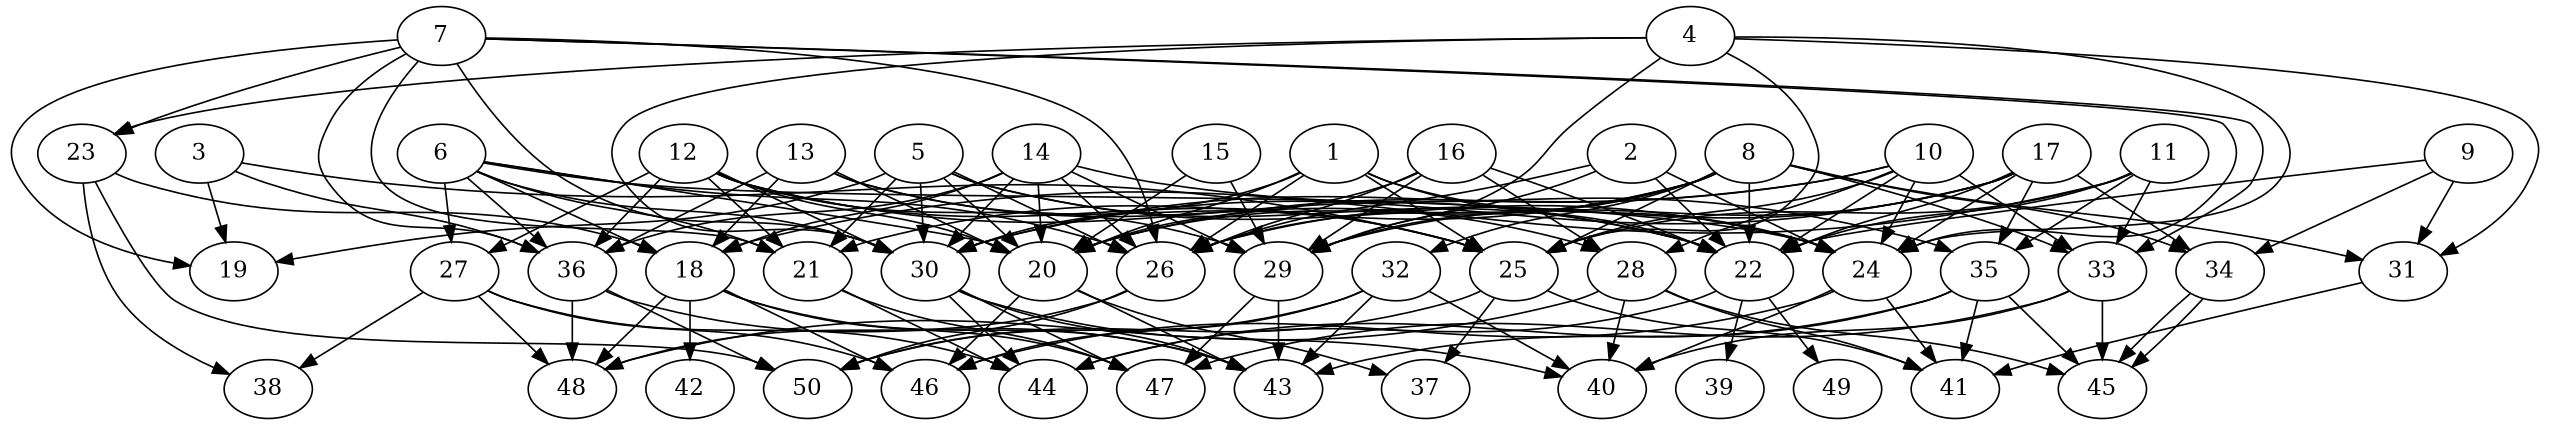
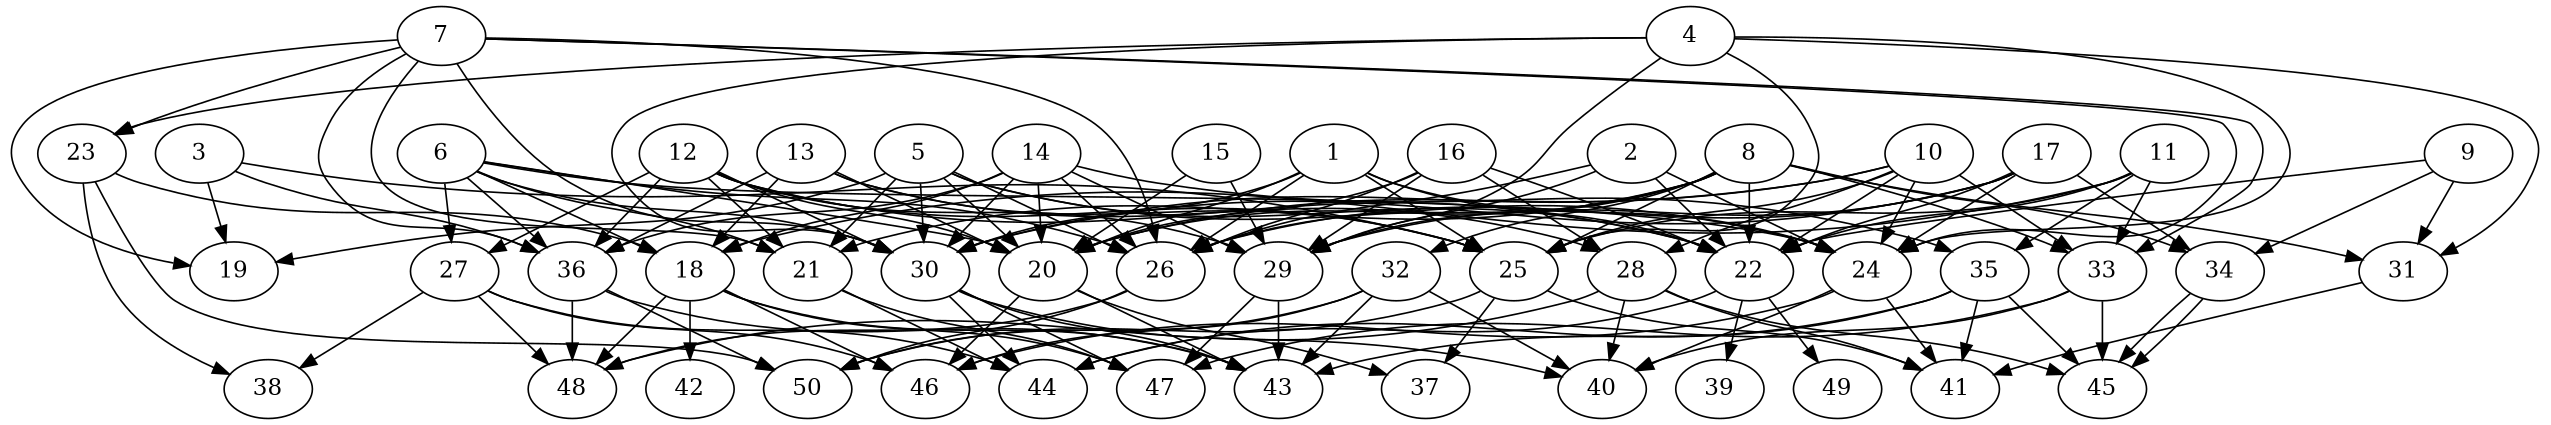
edge "17" -> "35": removed
